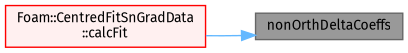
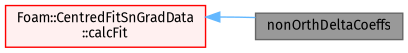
edge "Foam::CentredFitSnGradData ::calcFit" -> "nonOrthDeltaCoeffs": reversed
